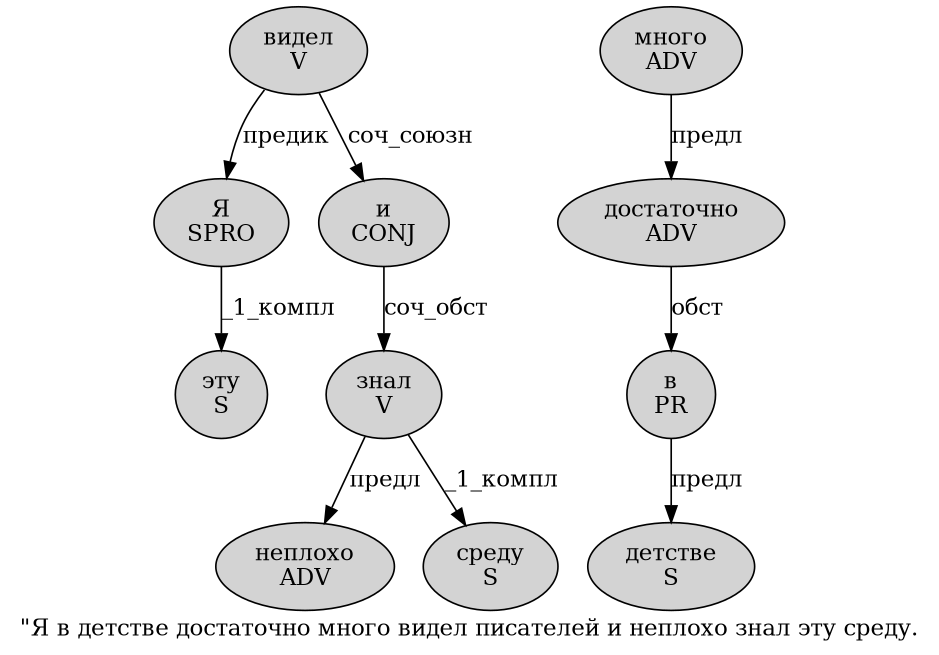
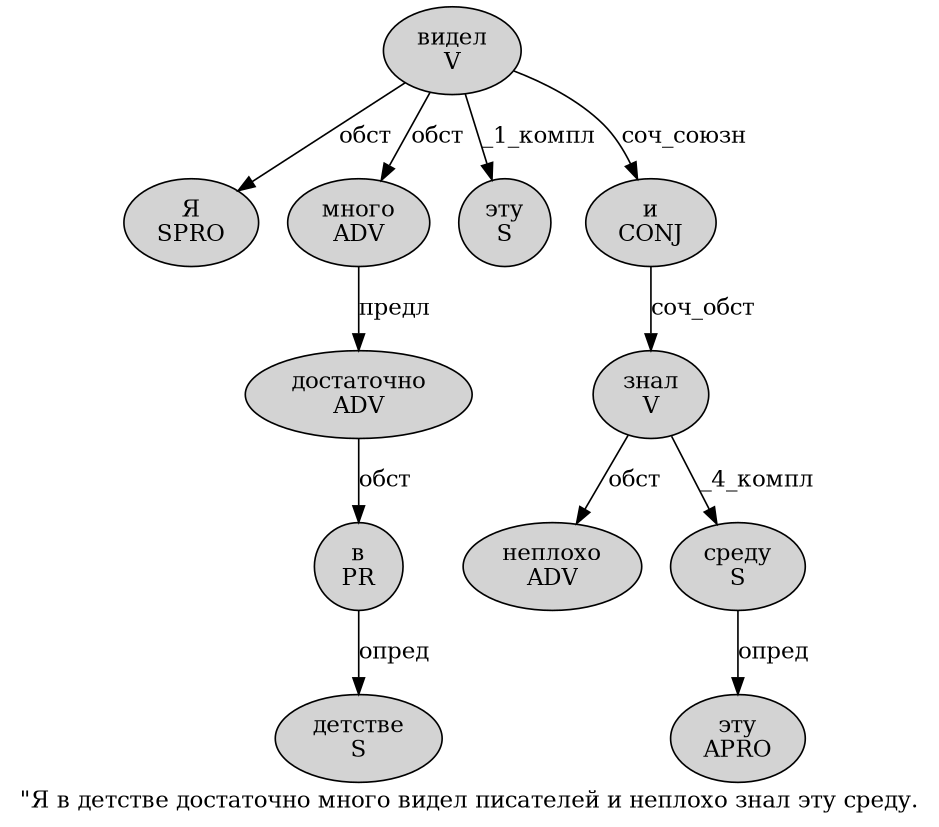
edge "видел V" -> "много ADV": added, label "обст"
edge "видел V" -> "Я SPRO": label "предик" -> "обст"
edge "Я SPRO" -> "эту S": now "видел V" -> "эту S"
edge "знал V" -> "неплохо ADV": label "предл" -> "обст"
edge "знал V" -> "среду S": label "_1_компл" -> "_4_компл"
edge "в PR" -> "детстве S": label "предл" -> "опред"
node "эту APRO": added
